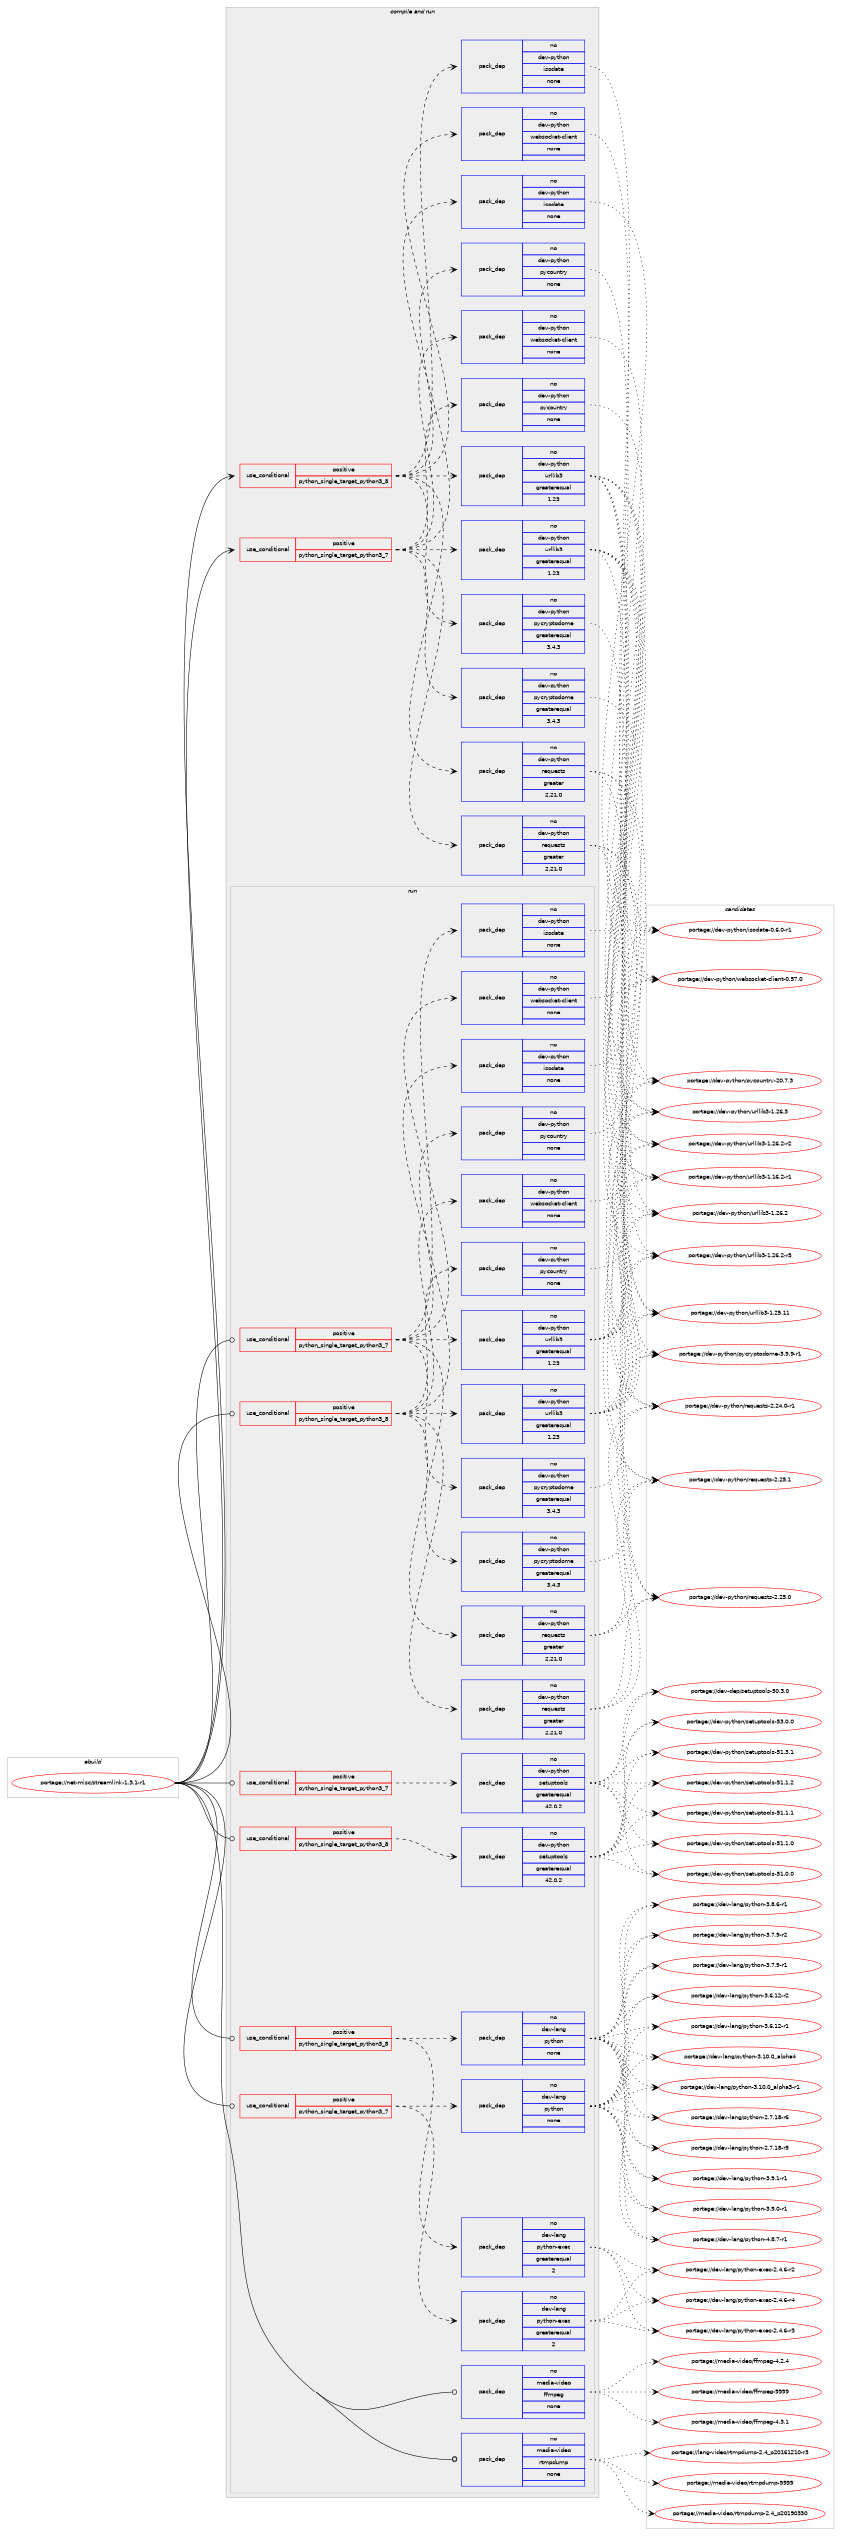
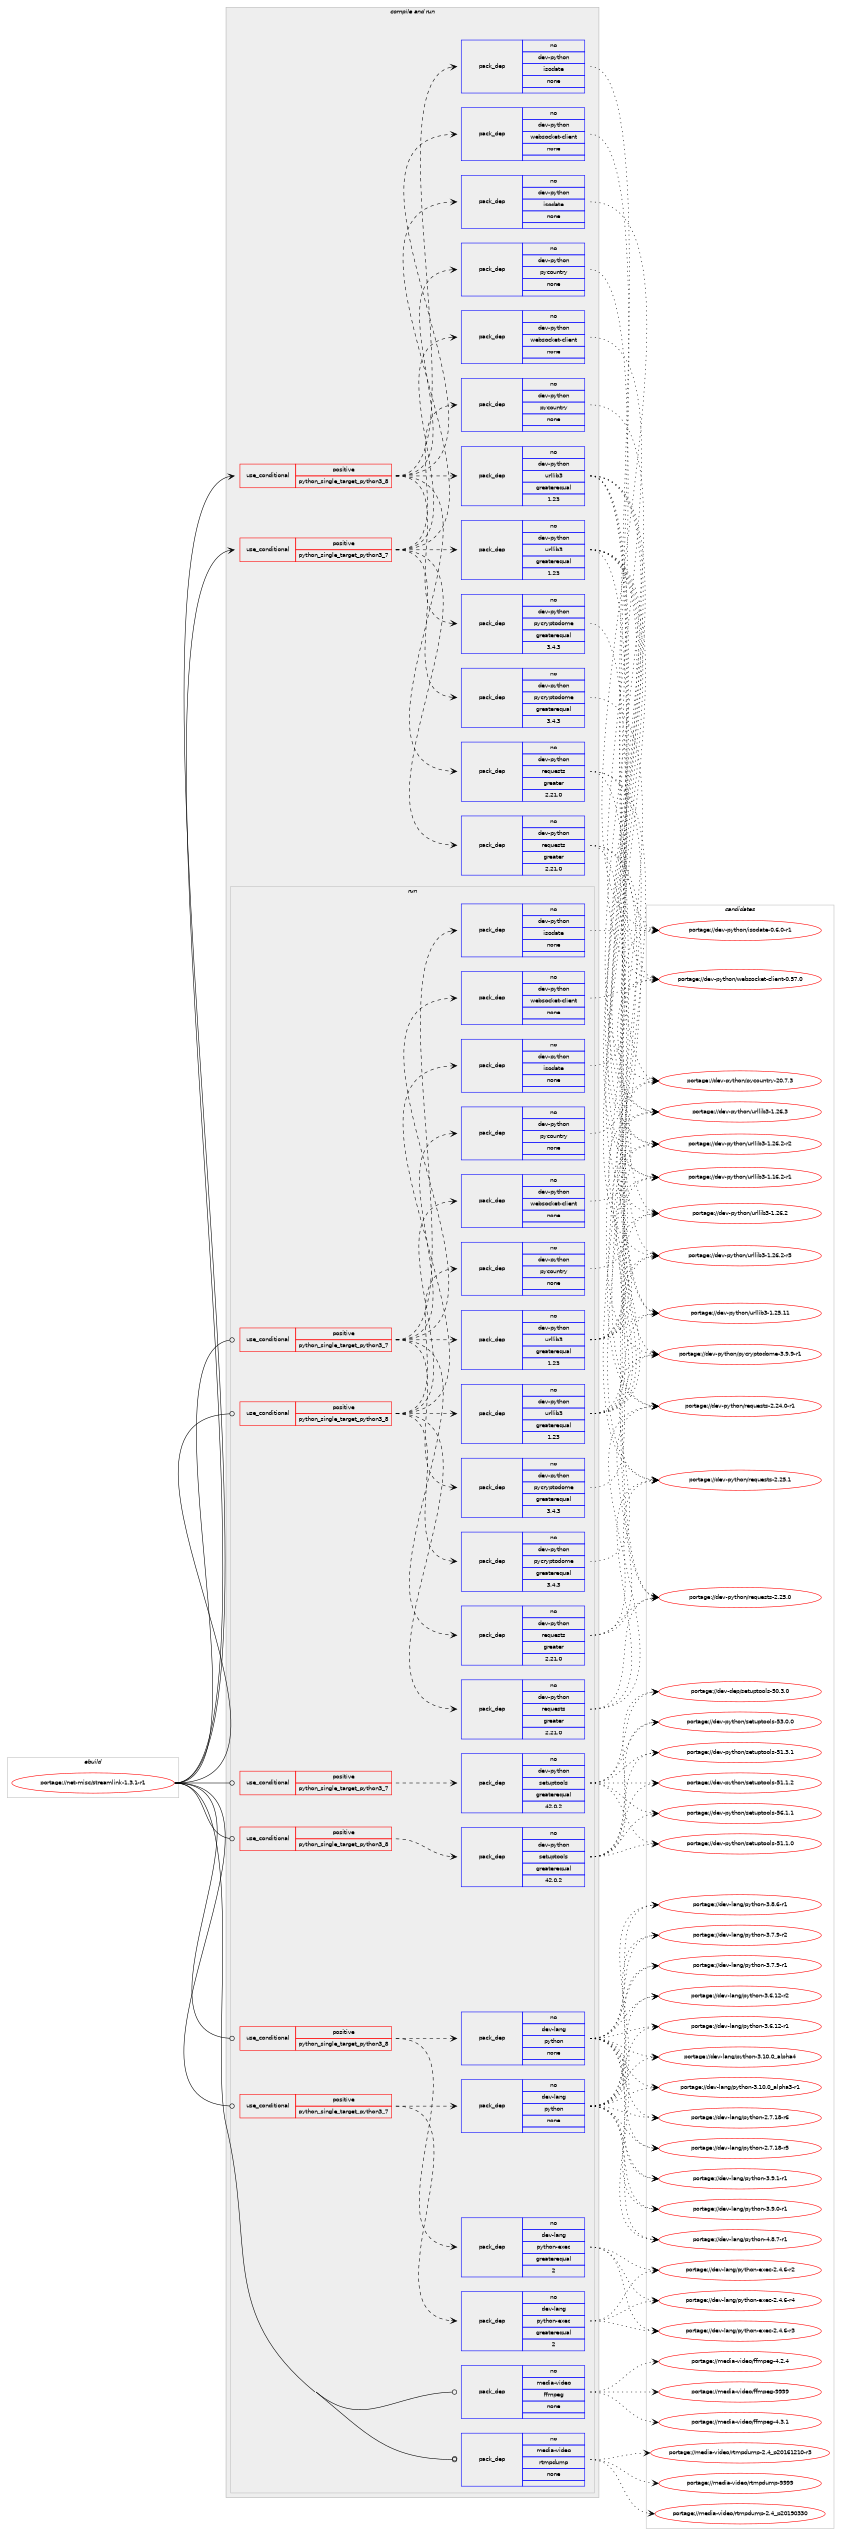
node "portage://dev-python/setuptools-51.1.1": label "portage://dev-python/setuptools-51.1.1" -> "portage://dev-python/setuptools-56.1.1"
node "portage://dev-python/setuptools-51.0.0": removed
node "portage://lang-video/rtmpdump-2.4_p20161210-r3": label "portage://lang-video/rtmpdump-2.4_p20161210-r3" -> "portage://media-video/rtmpdump-2.4_p20161210-r3"
